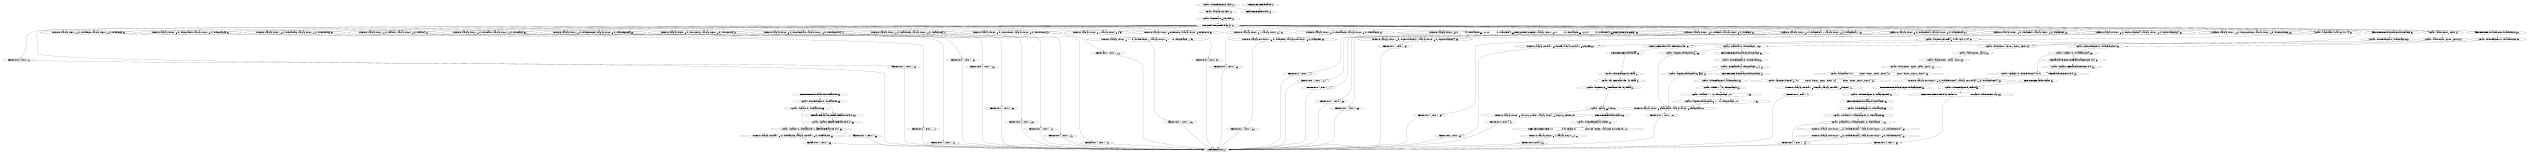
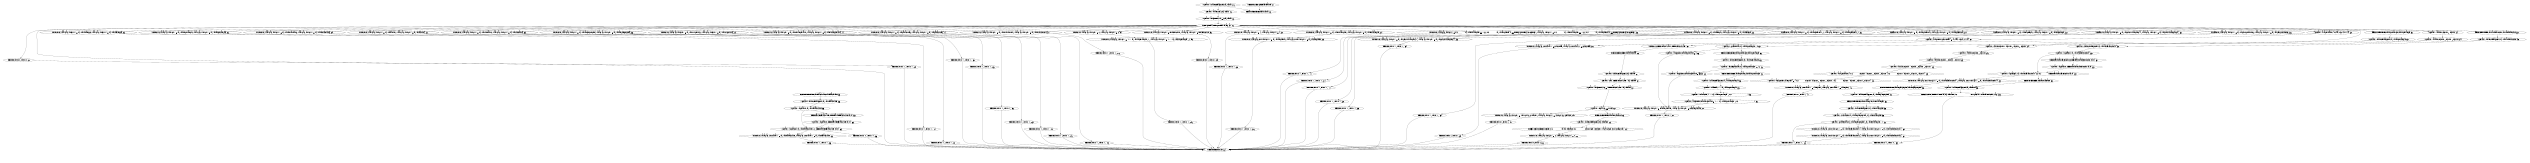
edge "(<operator>.indirectFieldAccess,td->td_refblackwhite)" -> "(TIFFDefaultRefBlackWhite,TIFFDefaultRefBlackWhite(tif, td))": now "(<operator>.indirectFieldAccess,td->td_refblackwhite)" -> "(<operator>.logicalNot,!td->td_refblackwhite)"
